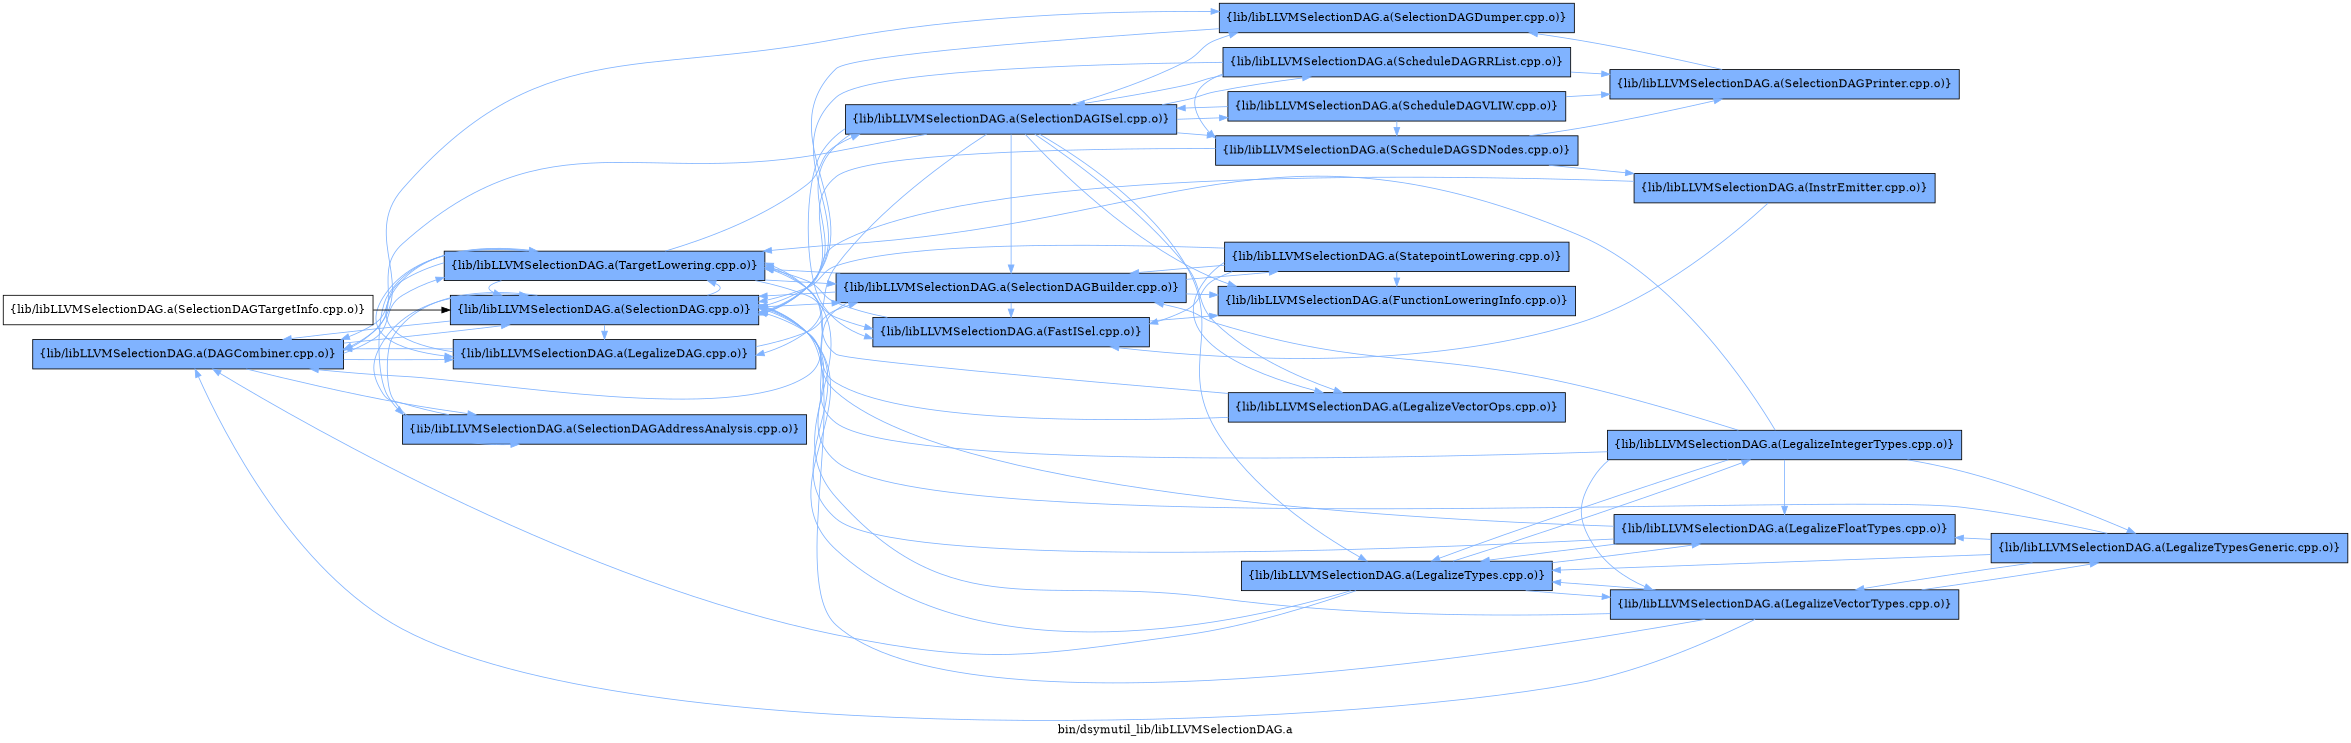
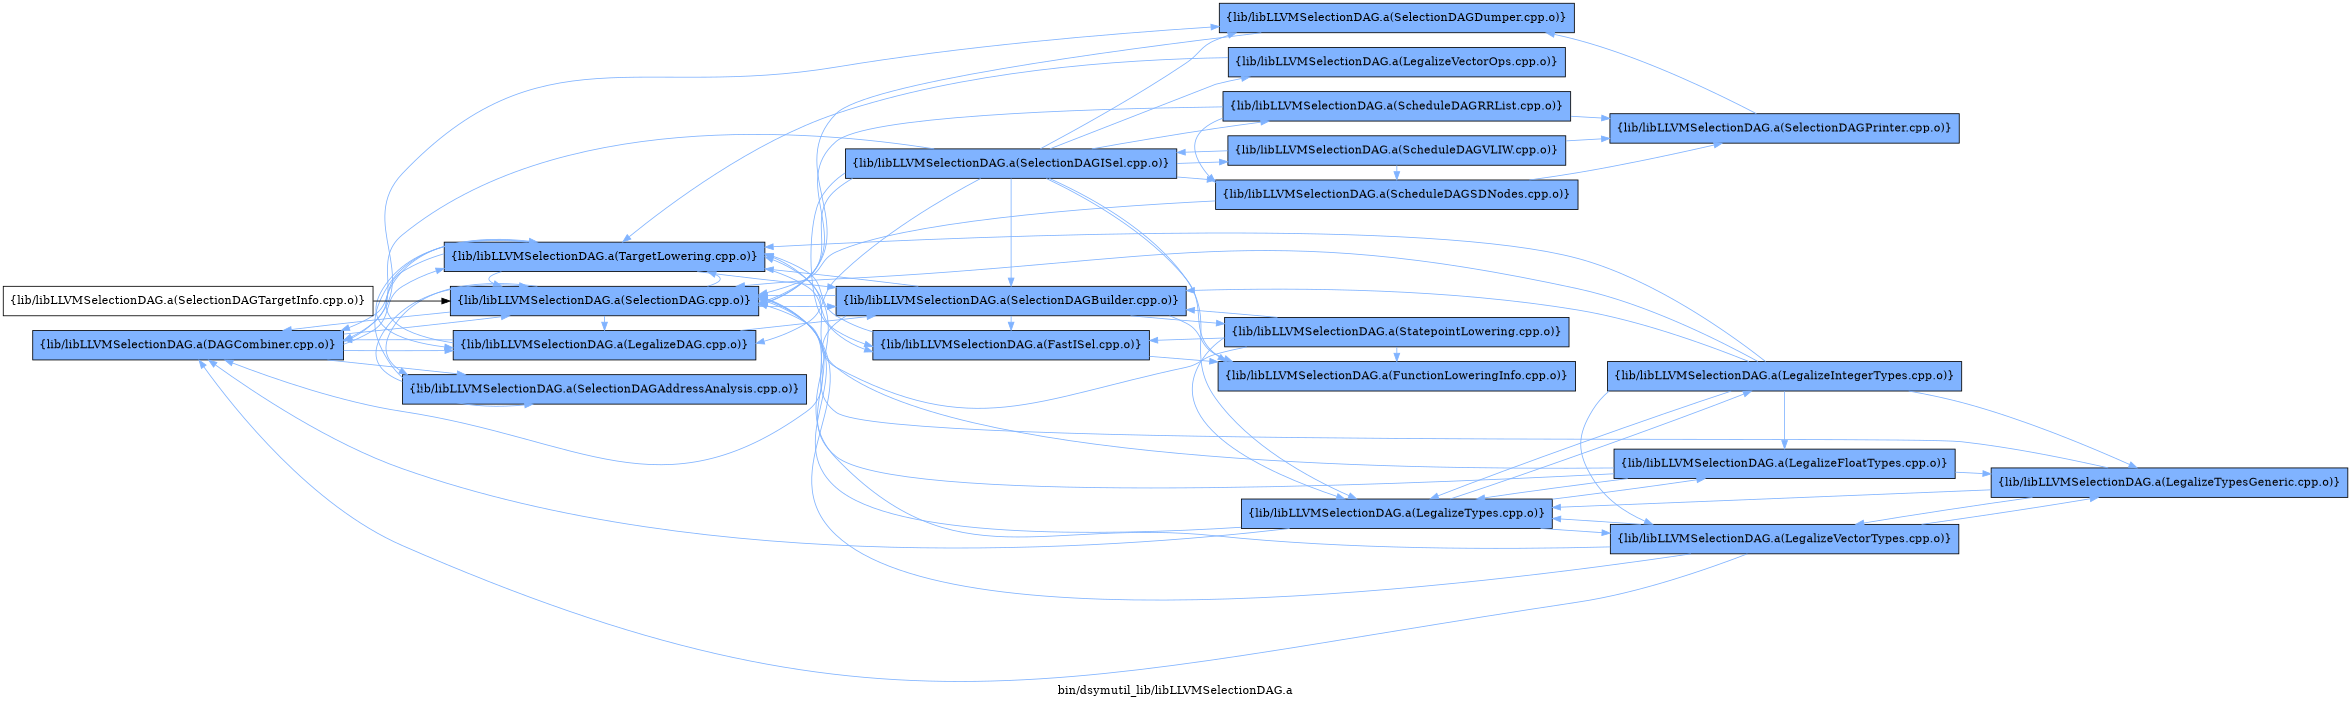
edge "{lib/libLLVMSelectionDAG.a(ScheduleDAGRRList.cpp.o)}" -> "{lib/libLLVMSelectionDAG.a(SelectionDAGISel.cpp.o)}": removed
node "{lib/libLLVMSelectionDAG.a(InstrEmitter.cpp.o)}": removed
edge "{lib/libLLVMSelectionDAG.a(TargetLowering.cpp.o)}" -> "{lib/libLLVMSelectionDAG.a(SelectionDAGISel.cpp.o)}": removed
edge "{lib/libLLVMSelectionDAG.a(StatepointLowering.cpp.o)}" -> "{lib/libLLVMSelectionDAG.a(LegalizeVectorOps.cpp.o)}": now "{lib/libLLVMSelectionDAG.a(StatepointLowering.cpp.o)}" -> "{lib/libLLVMSelectionDAG.a(LegalizeTypes.cpp.o)}"
edge "{lib/libLLVMSelectionDAG.a(LegalizeVectorOps.cpp.o)}" -> "{lib/libLLVMSelectionDAG.a(SelectionDAG.cpp.o)}": removed
edge "{lib/libLLVMSelectionDAG.a(LegalizeTypesGeneric.cpp.o)}" -> "{lib/libLLVMSelectionDAG.a(LegalizeFloatTypes.cpp.o)}": reversed
